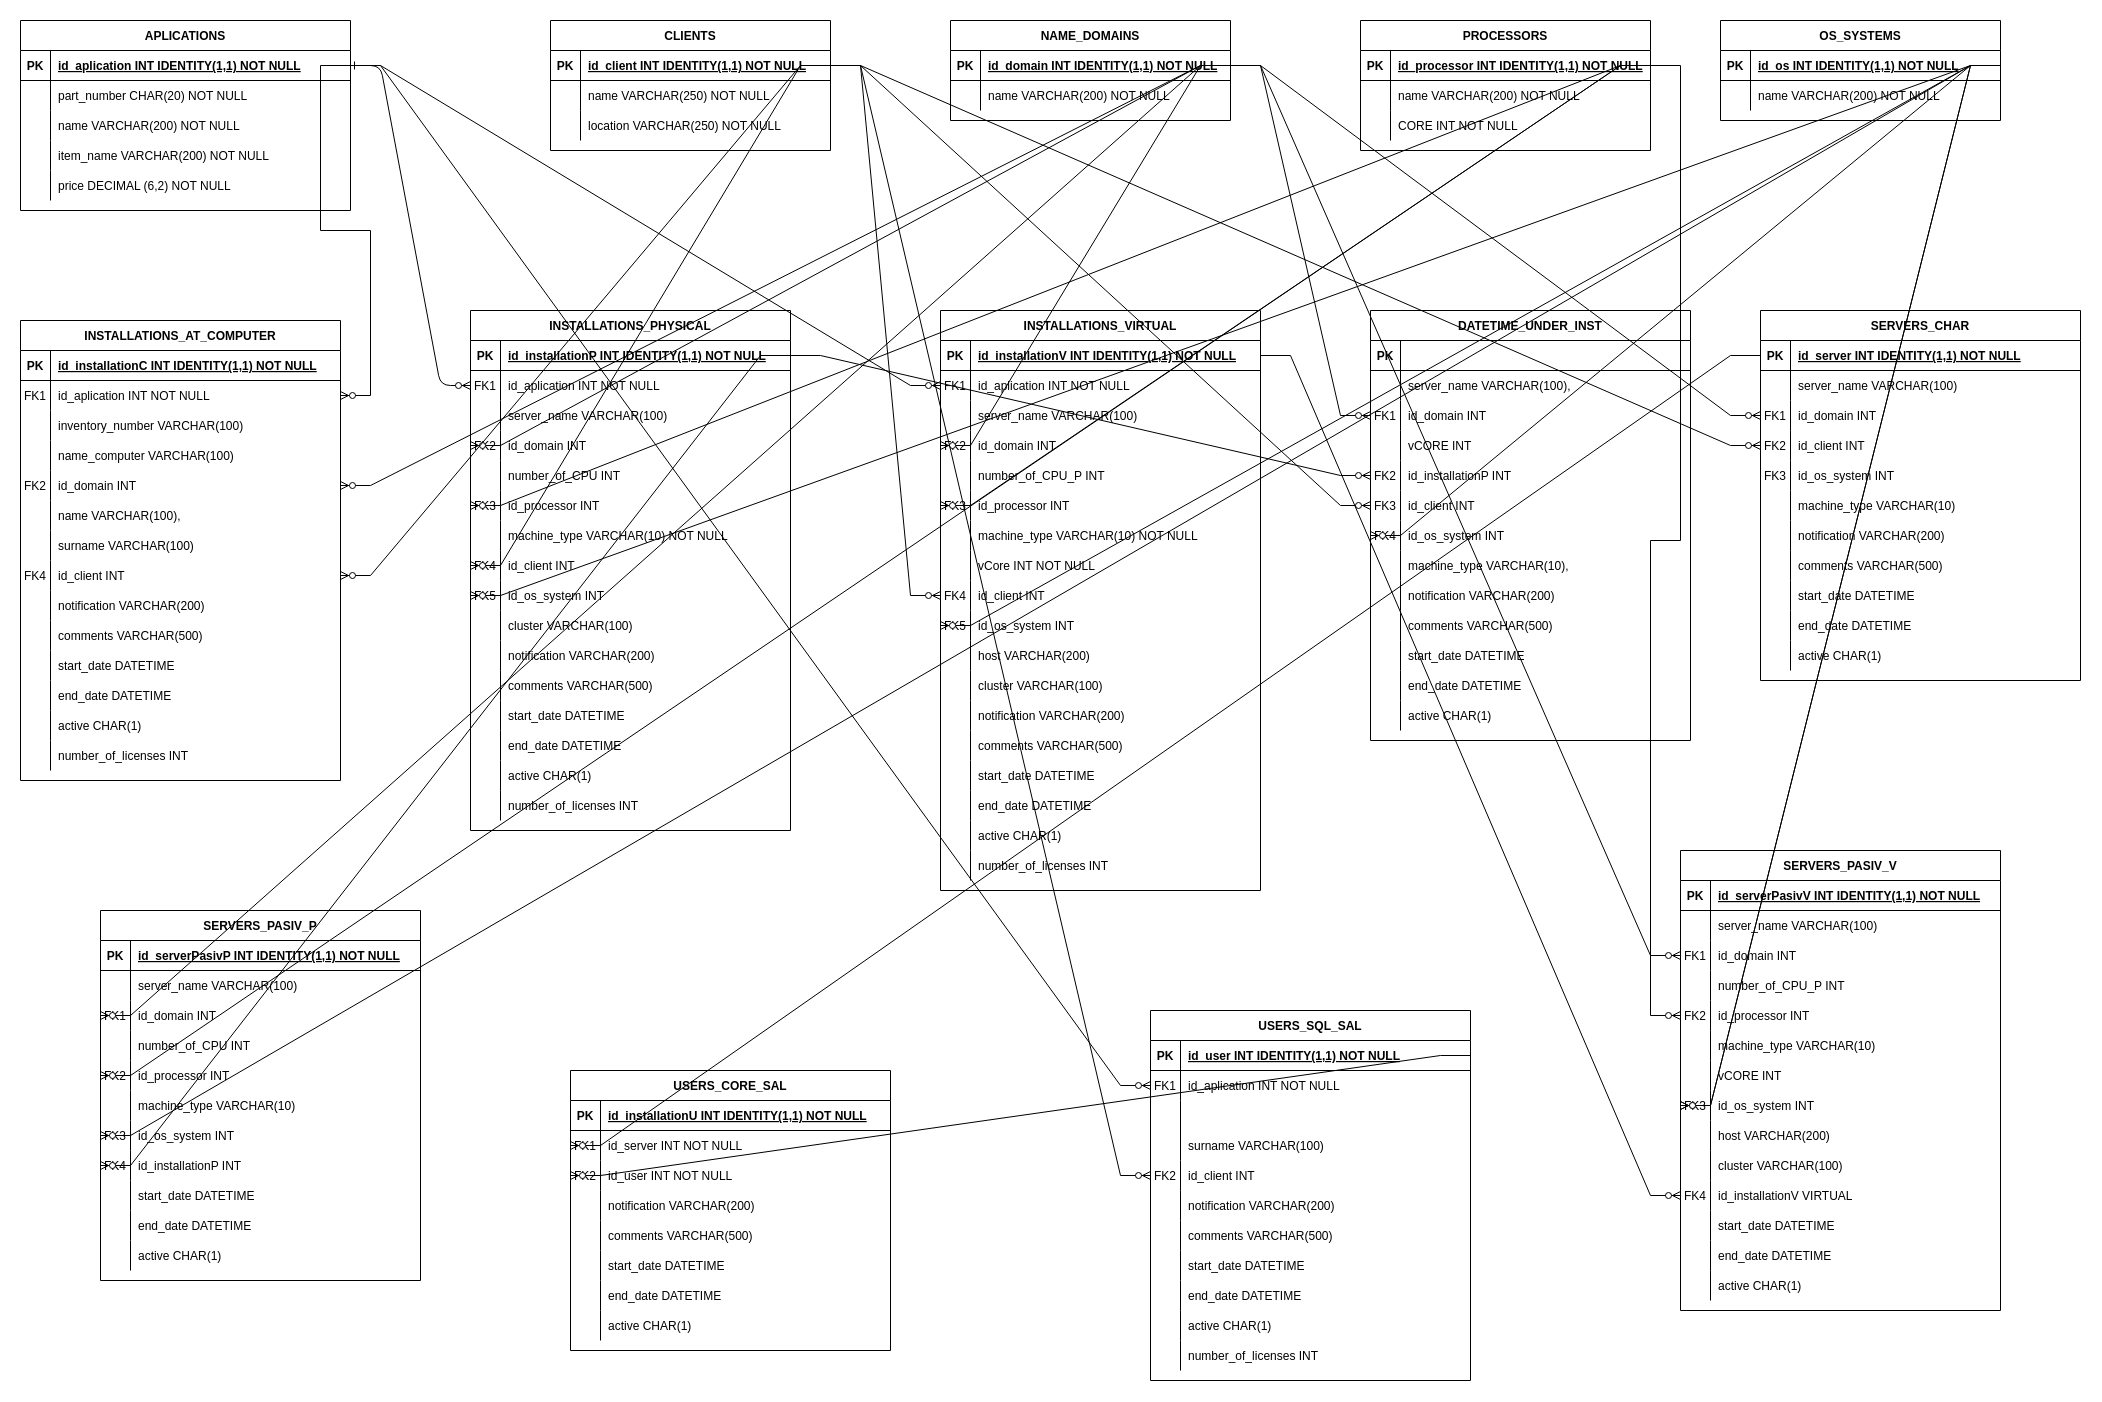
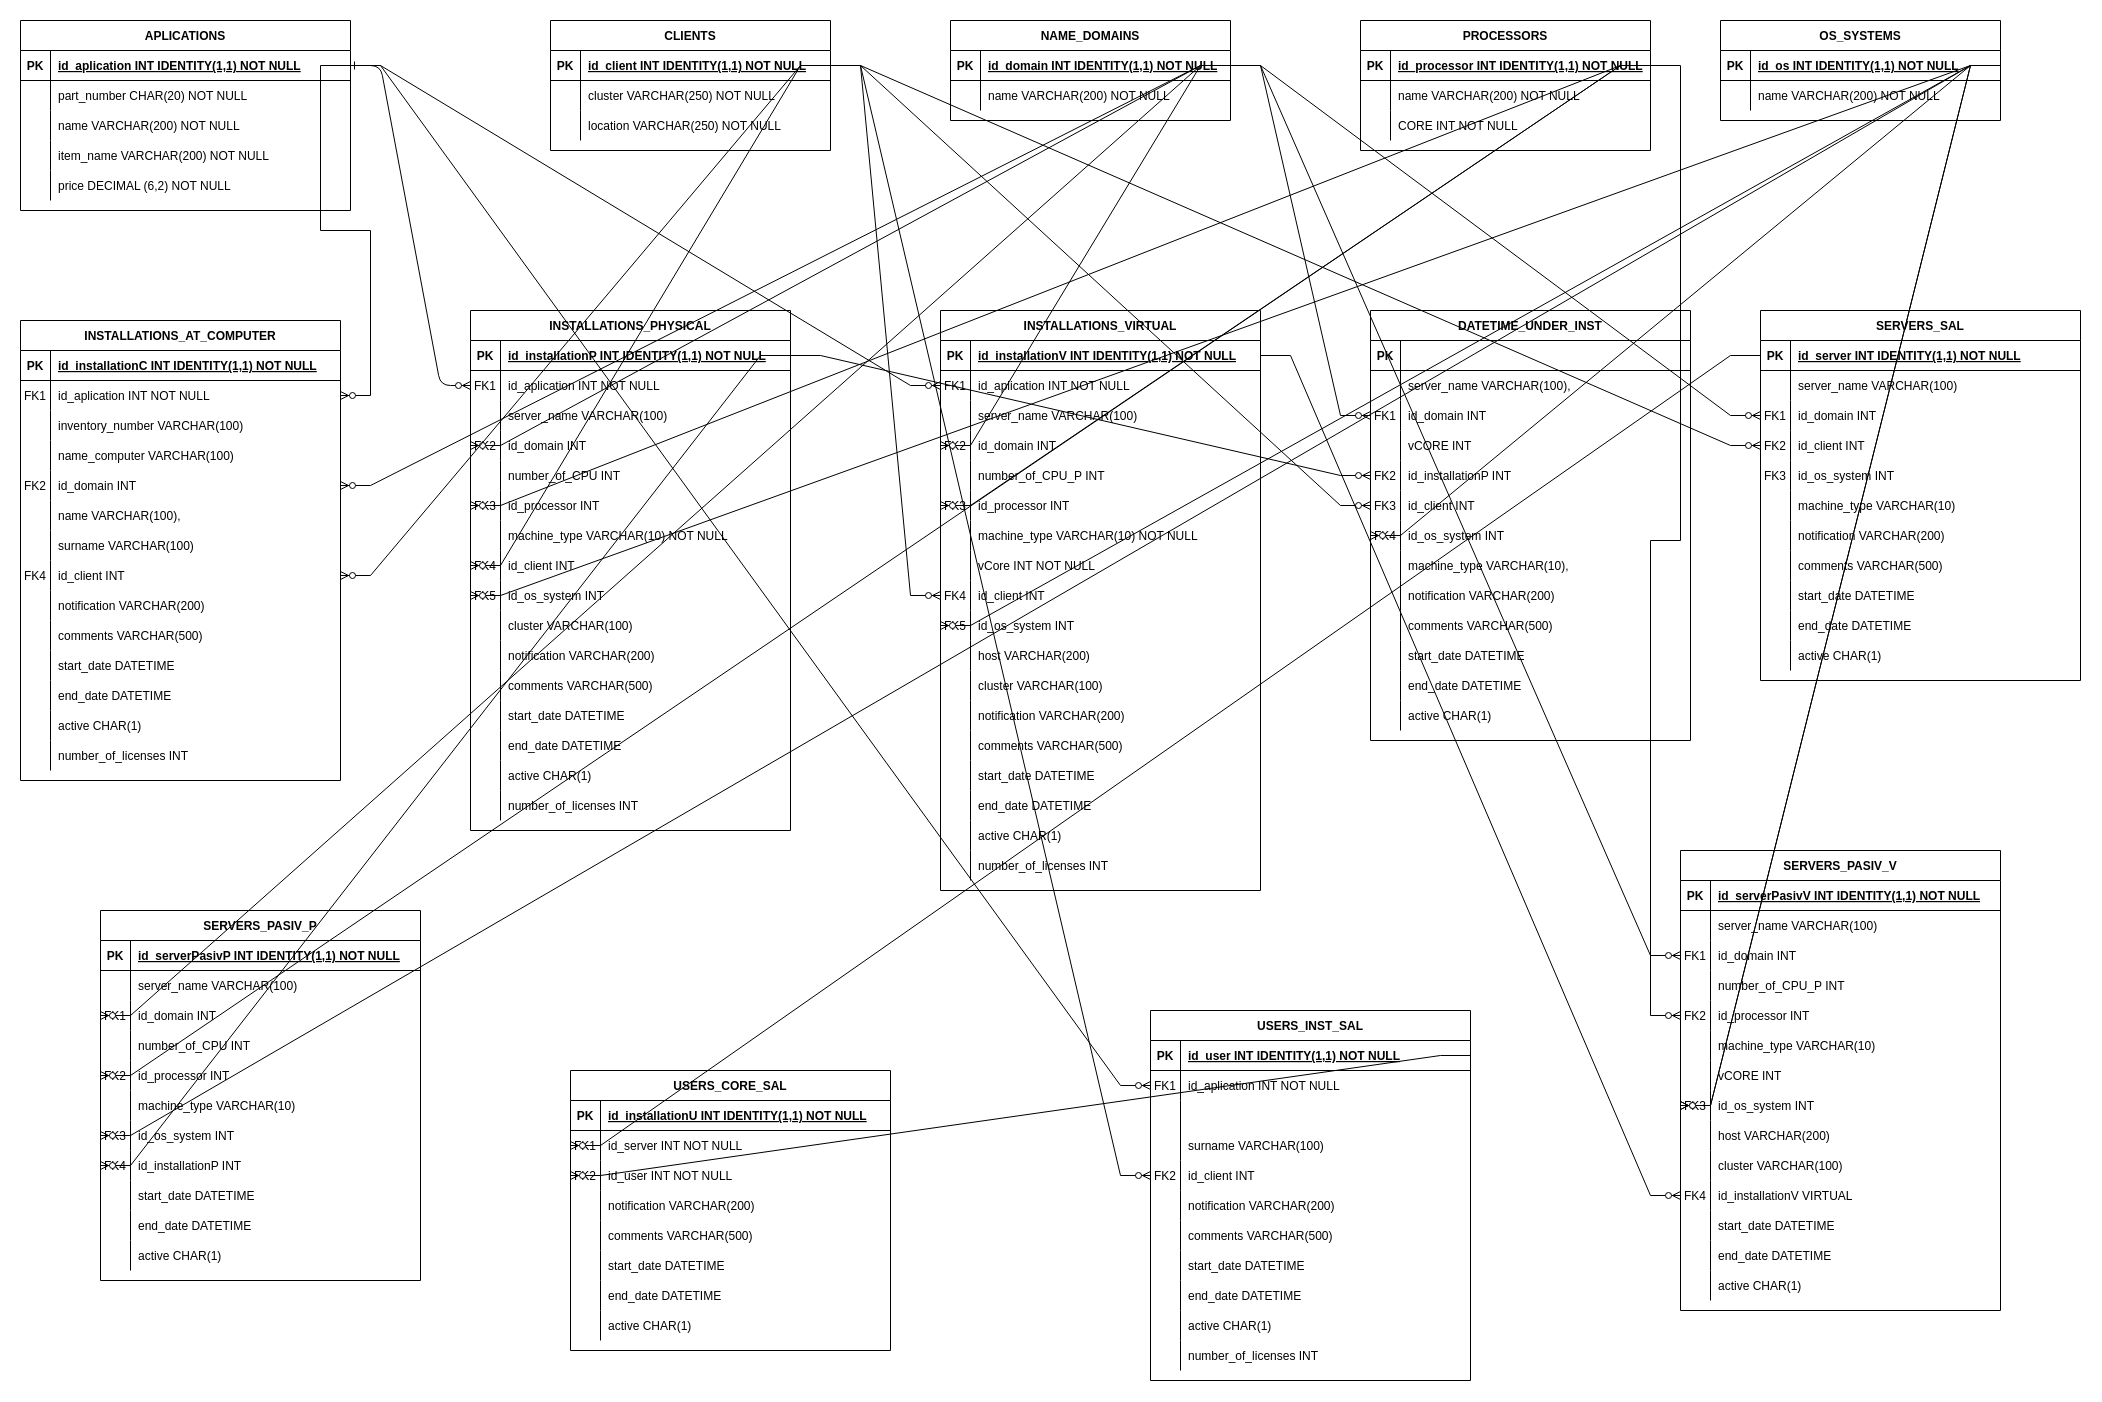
node "name VARCHAR(250) NOT NULL": label "name VARCHAR(250) NOT NULL" -> "cluster VARCHAR(250) NOT NULL"
node "SERVERS_CHAR": label "SERVERS_CHAR" -> "SERVERS_SAL"
node "USERS_SQL_SAL": label "USERS_SQL_SAL" -> "USERS_INST_SAL"
